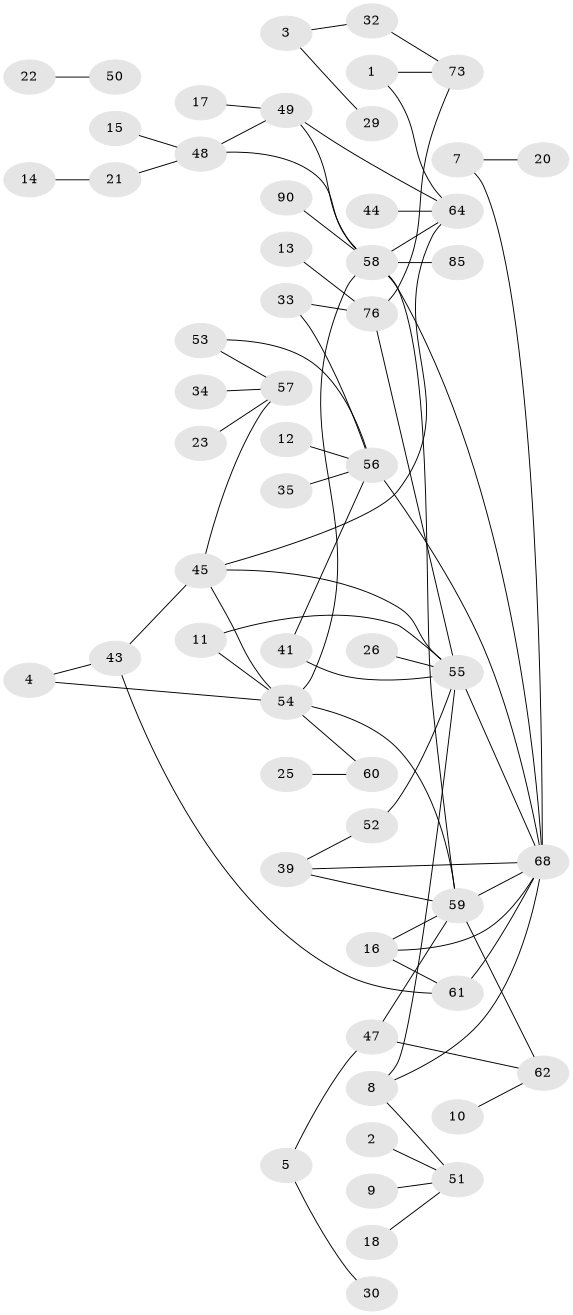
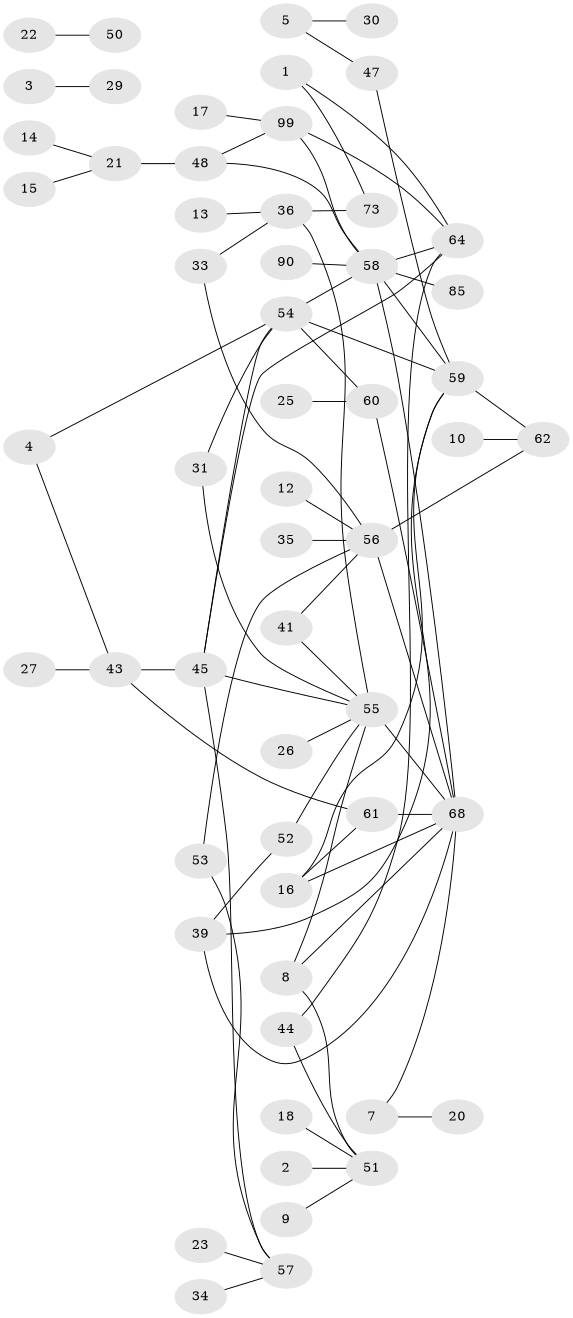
node "32": removed
node "49": label "49" -> "99"
edge "15" -- "48": now "15" -- "21"
node "76": label "76" -> "36"
node "11": label "11" -> "31"
node "27": added
edge "68" -- "59": now "68" -- "60"
edge "47" -- "62": now "56" -- "62"
edge "44" -- "51": added
